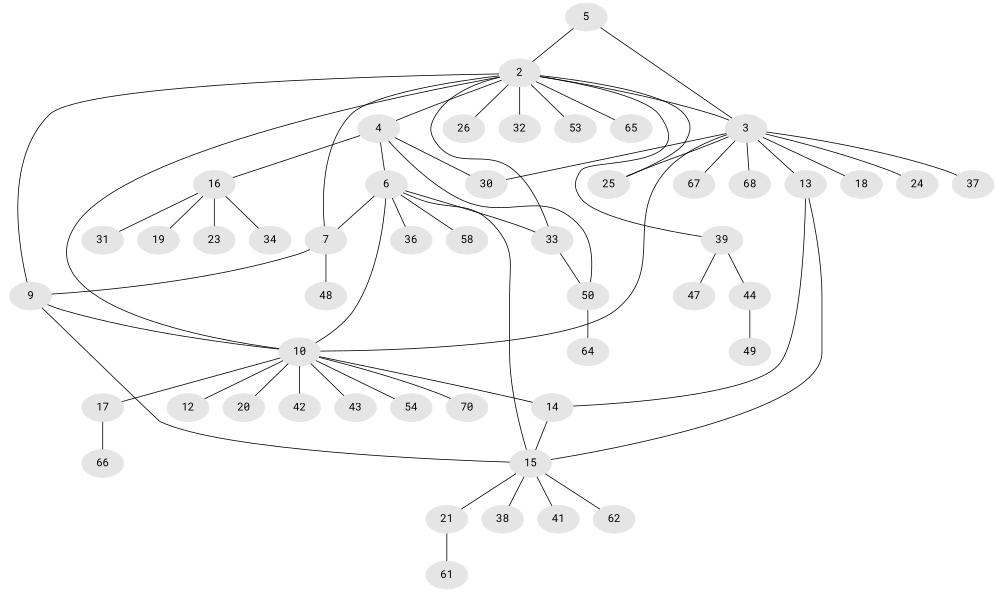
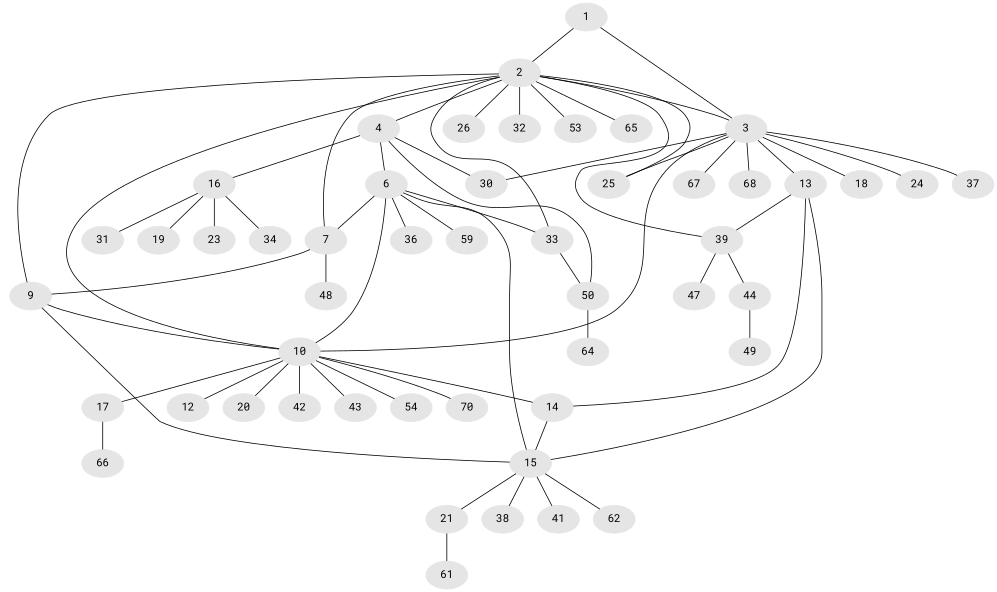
node "5": label "5" -> "1"
edge "13" -- "39": added
node "58": label "58" -> "59"
